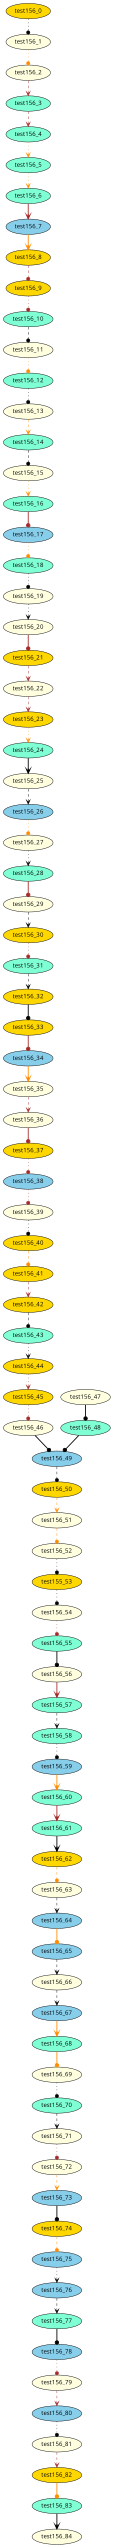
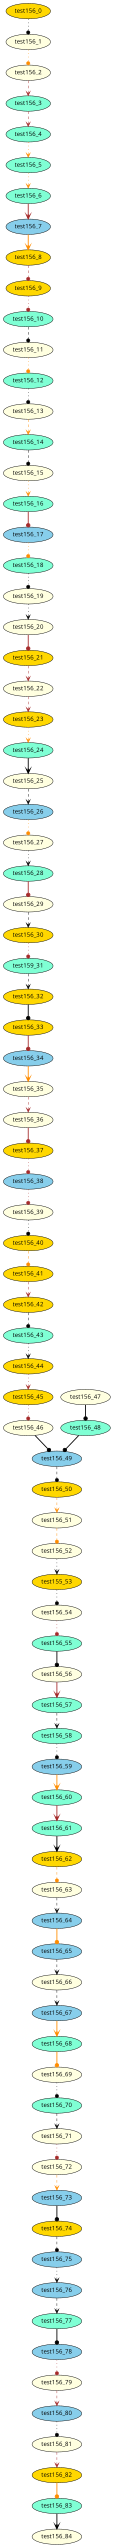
node "test156_31": label "test156_31" -> "test159_31"
edge "test156_52" -> "test155_53": arrowhead dot -> vee
edge "test156_74" -> "test156_75": color darkorange -> black
